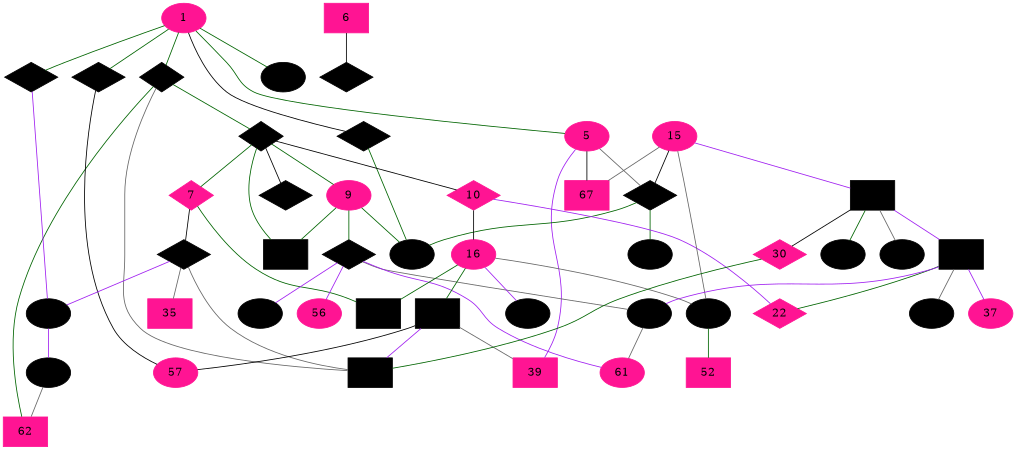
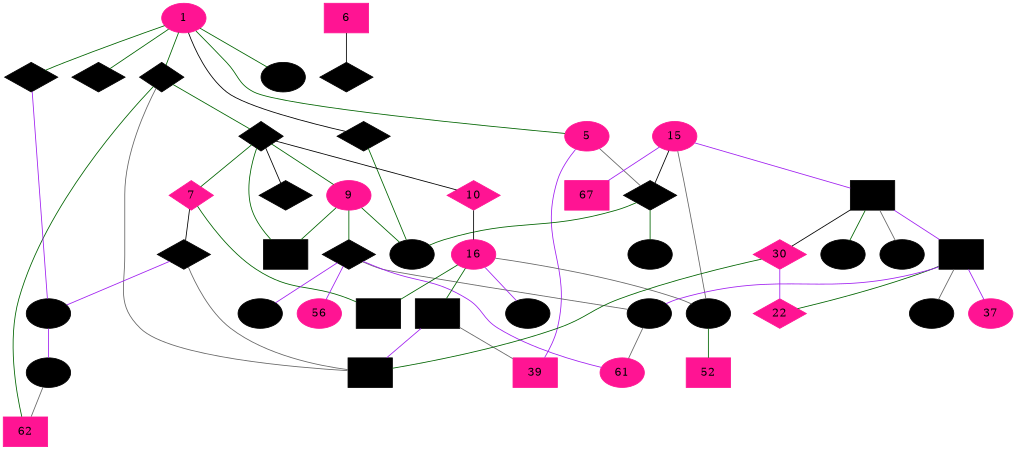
edge "15" -- "67": color gray40 -> purple
edge "5" -- "67": removed
edge "10" -- "22": now "30" -- "22"
node "35": removed
node "57": removed
